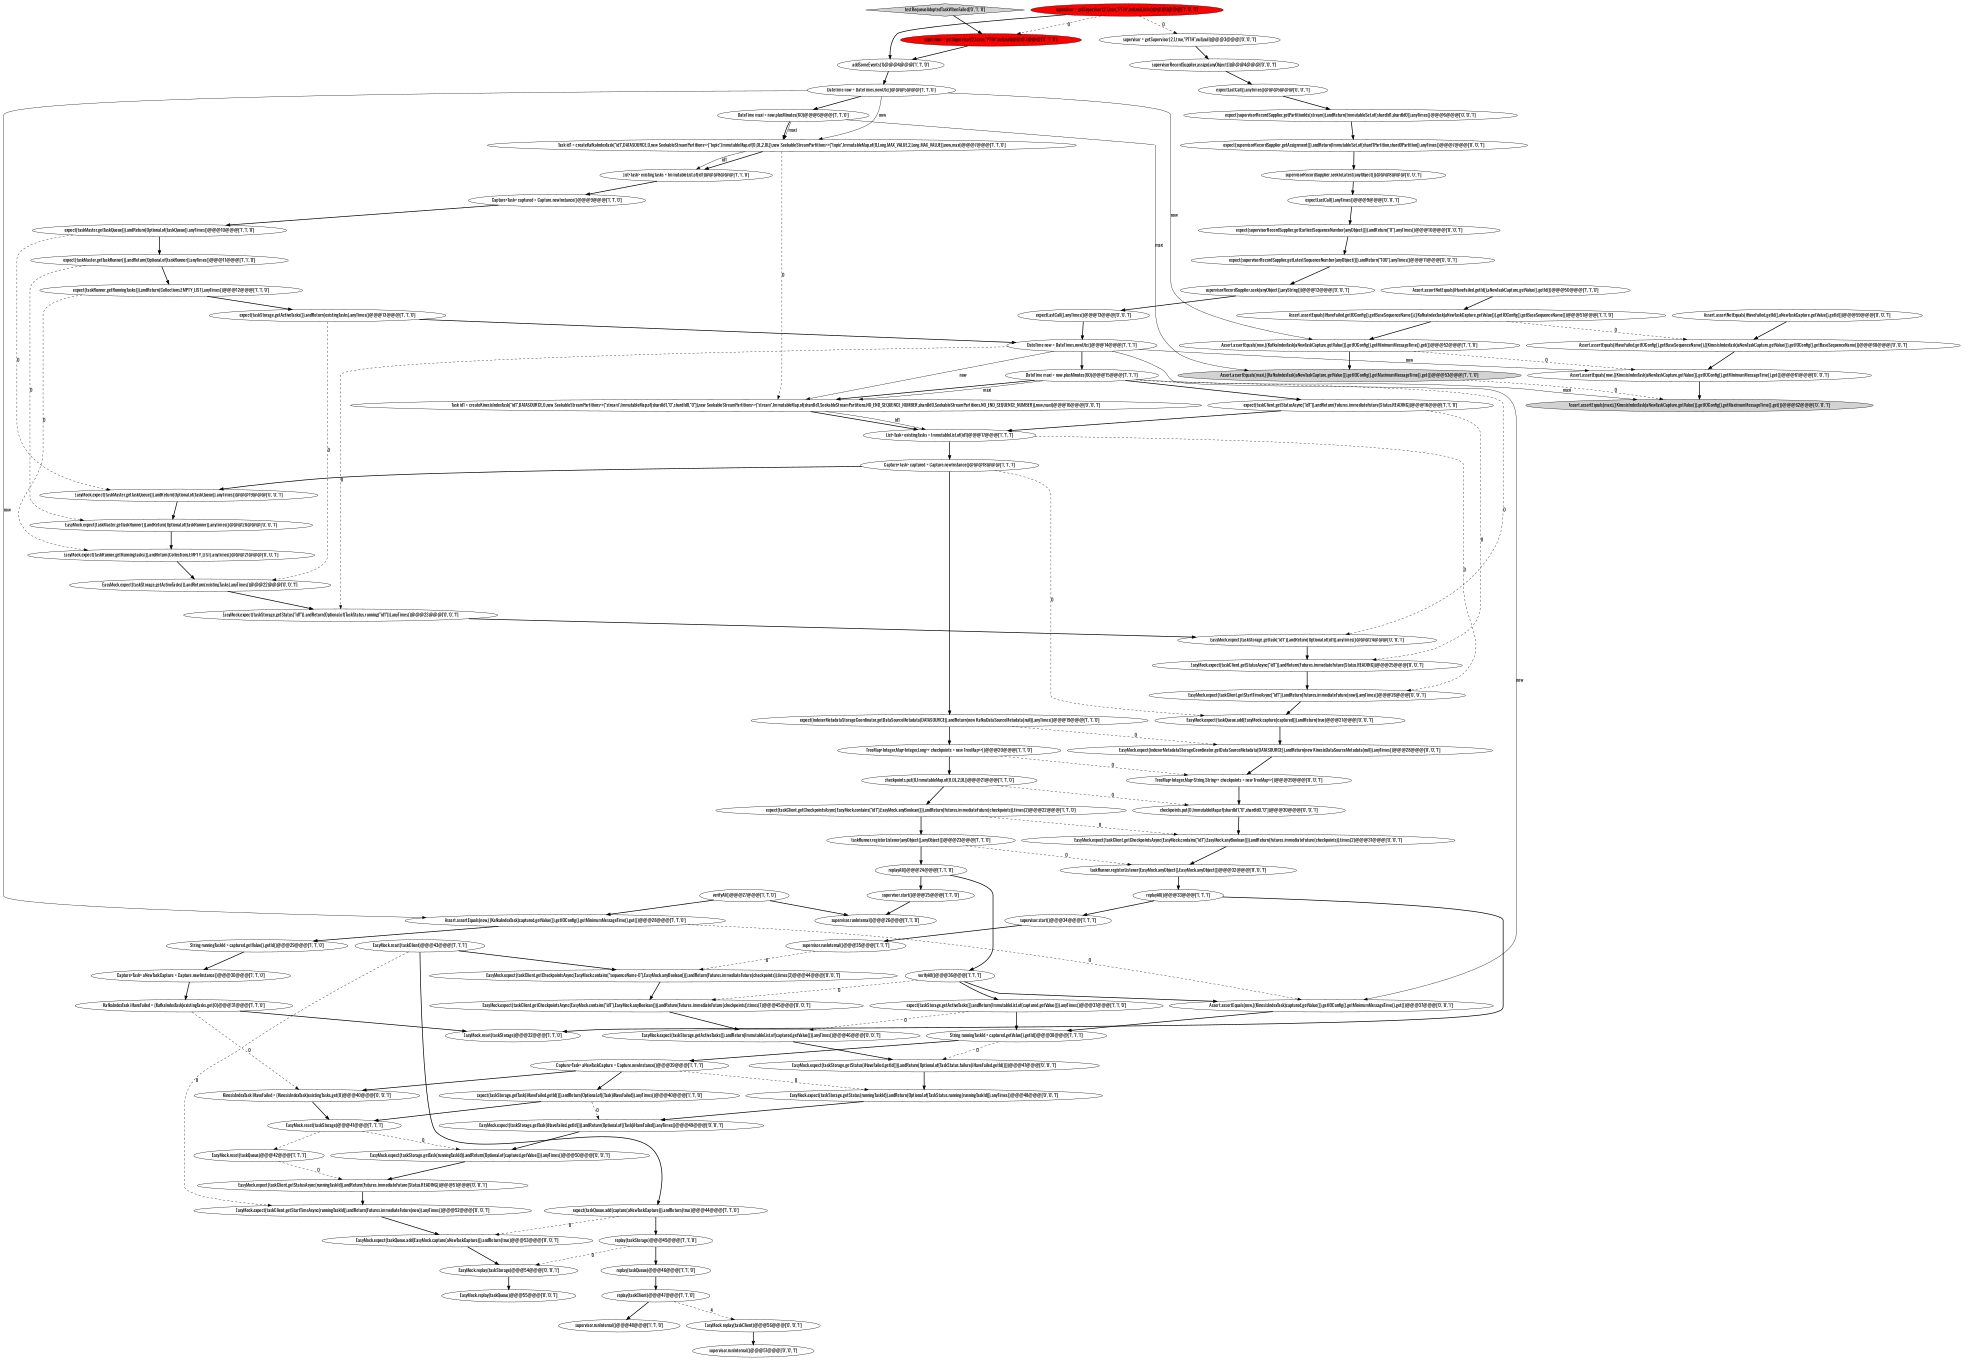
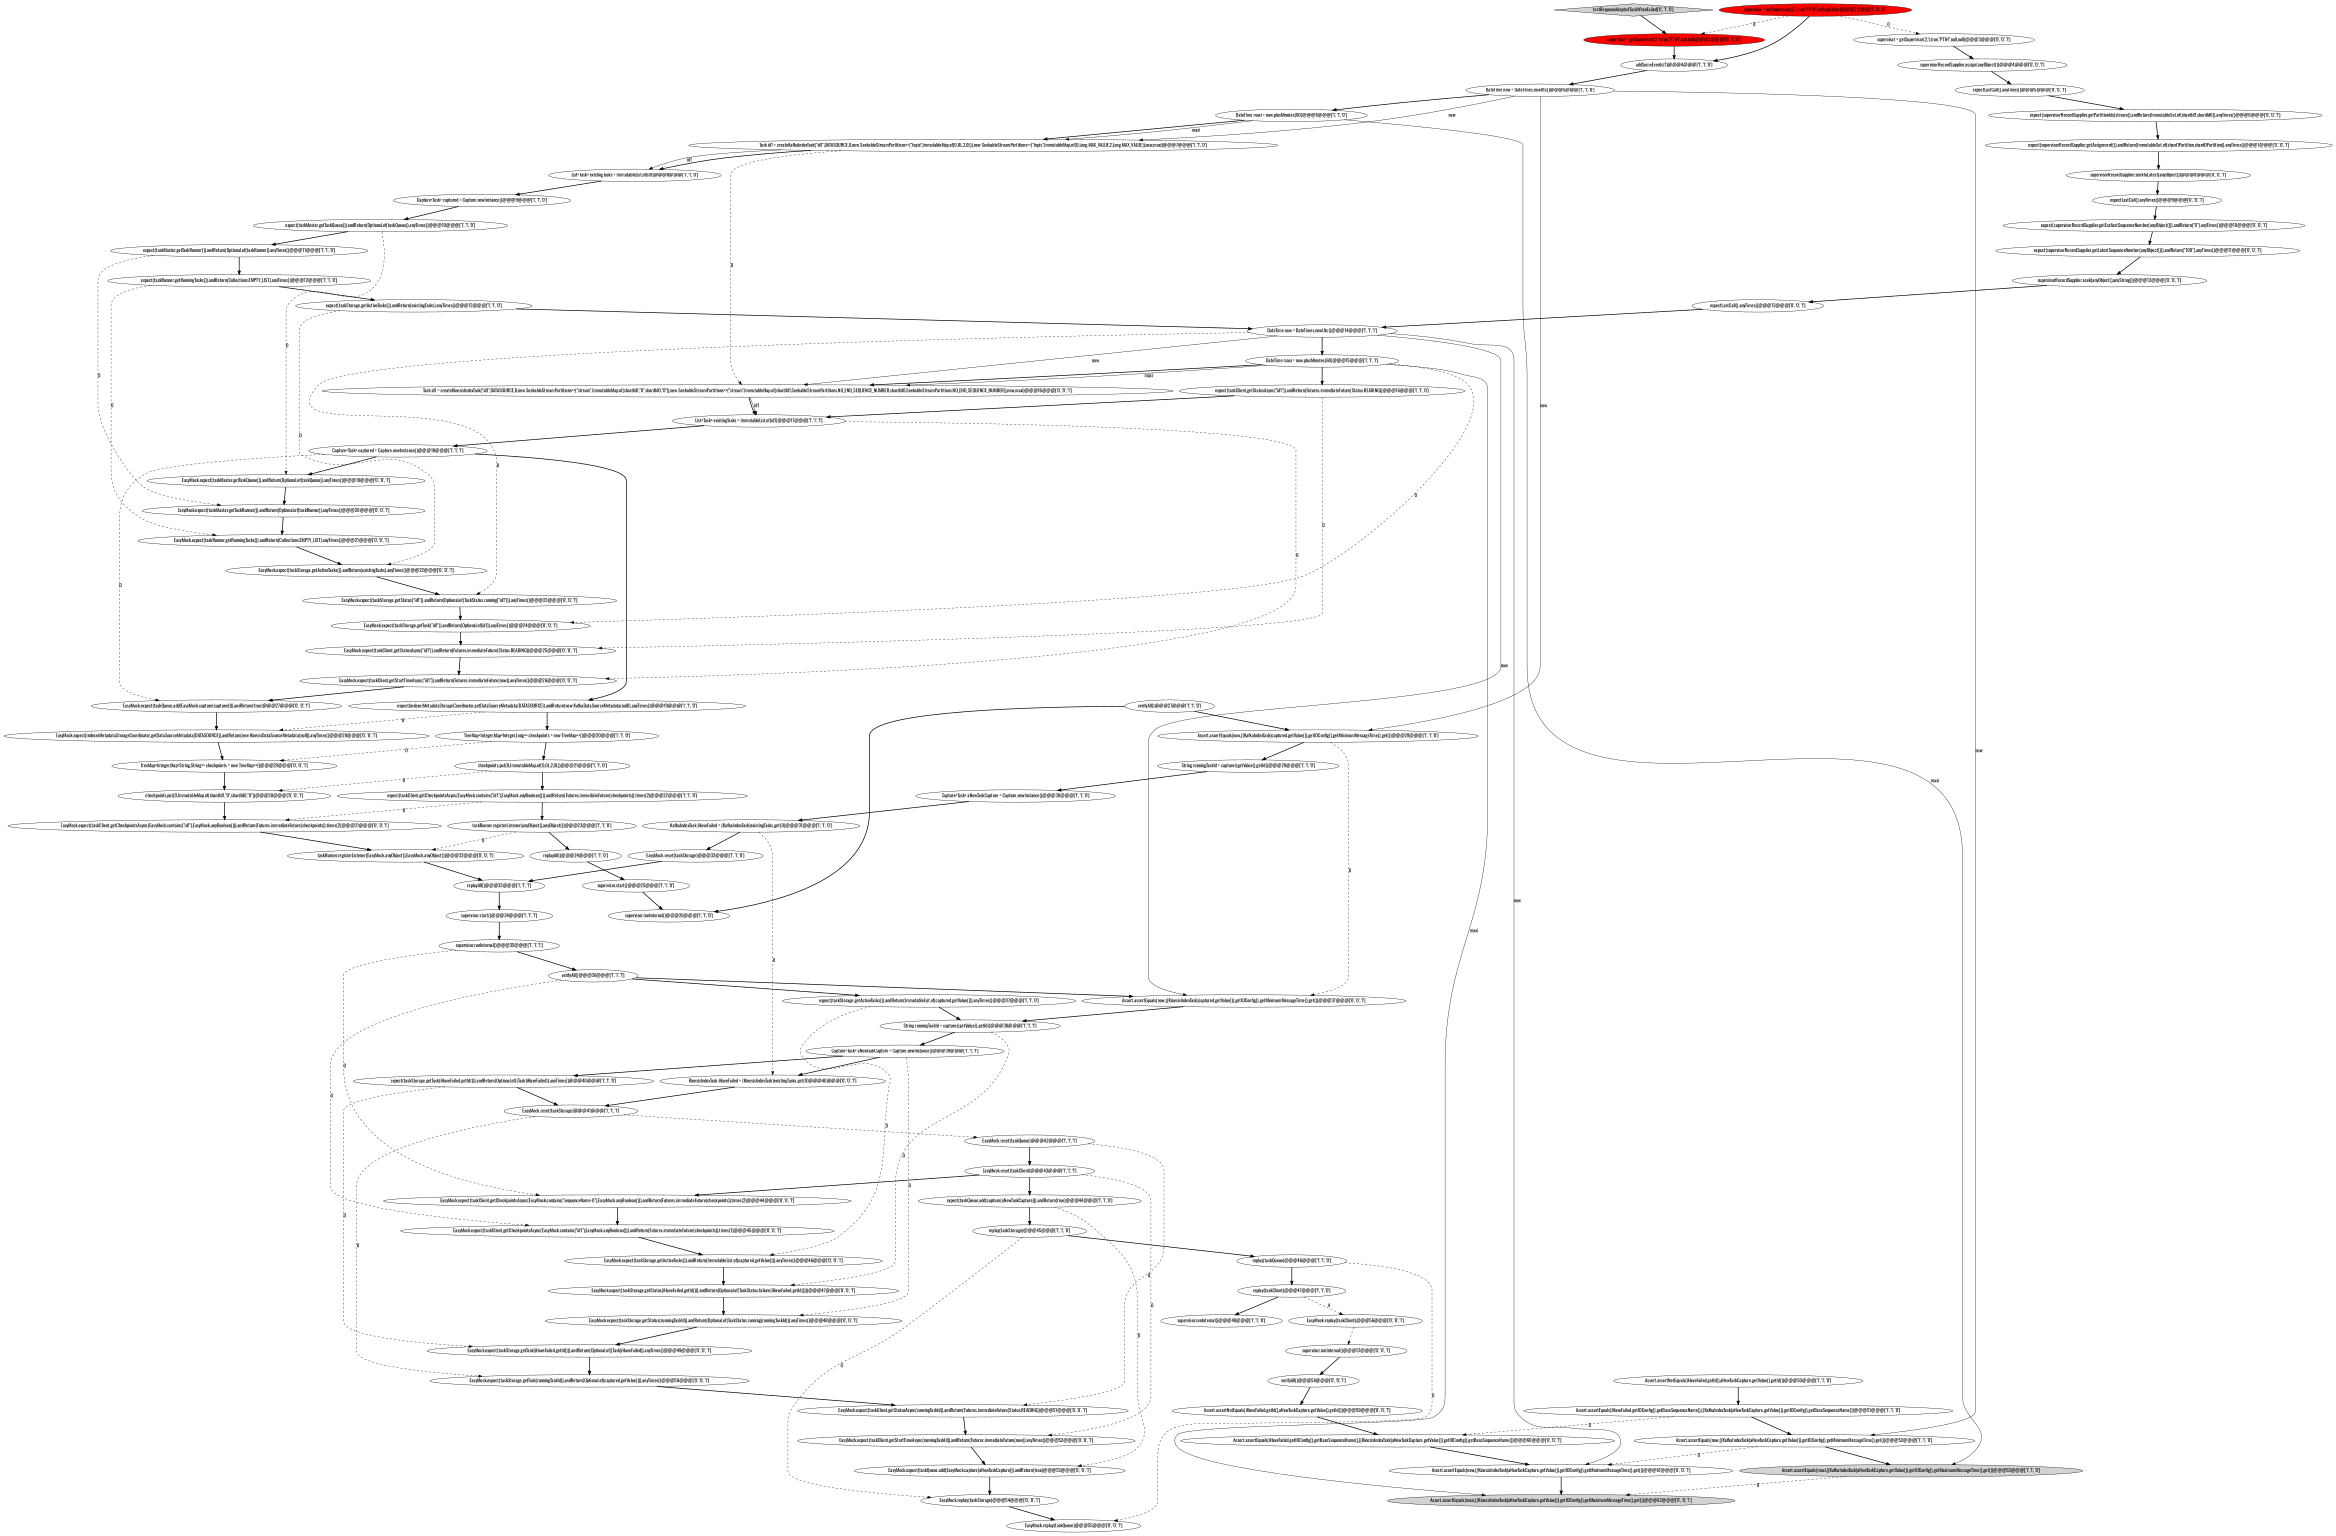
edge "replayAll()@@@24@@@['1', '1', '0']" -> "verifyAll()@@@36@@@['1', '1', '1']": now "supervisor.runInternal()@@@35@@@['1', '1', '1']" -> "verifyAll()@@@36@@@['1', '1', '1']"
edge "replayAll()@@@33@@@['1', '1', '1']" -> "EasyMock.reset(taskStorage)@@@32@@@['1', '1', '0']": reversed
edge "EasyMock.reset(taskQueue)@@@42@@@['1', '1', '1']" -> "EasyMock.reset(taskClient)@@@43@@@['1', '1', '1']": added
edge "EasyMock.replay(taskClient)@@@56@@@['0', '0', '1']" -> "supervisor.runInternal()@@@57@@@['0', '0', '1']": style bold -> dashed
node "verifyAll()@@@58@@@['0', '0', '1']": added
edge "replay(taskQueue)@@@46@@@['1', '1', '0']" -> "EasyMock.replay(taskQueue)@@@55@@@['0', '0', '1']": added, label "0"
